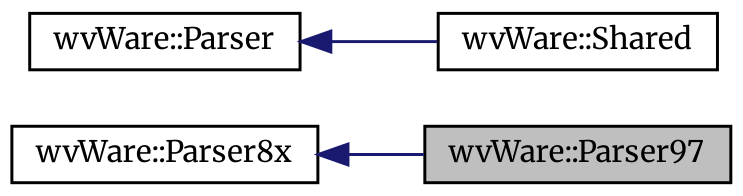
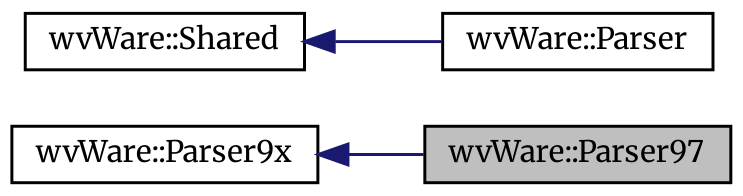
edge "wvWare::Shared" -> "wvWare::Parser": reversed
node "wvWare::Parser8x": label "wvWare::Parser8x" -> "wvWare::Parser9x"
